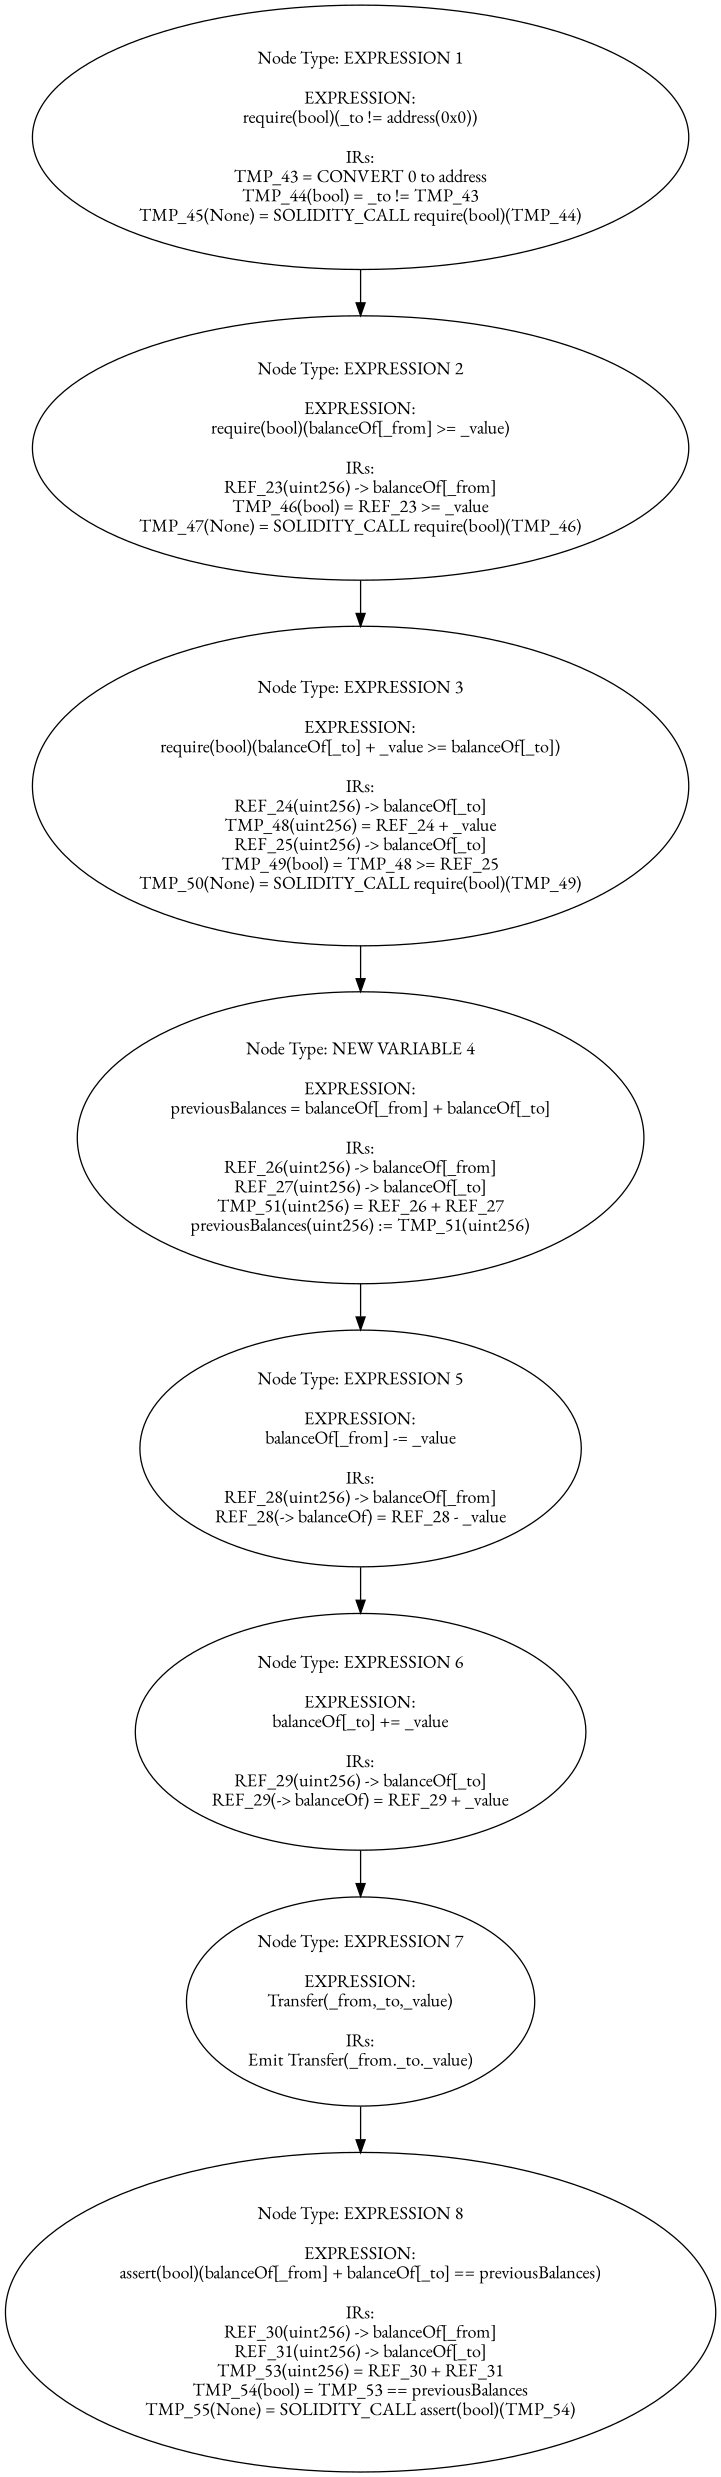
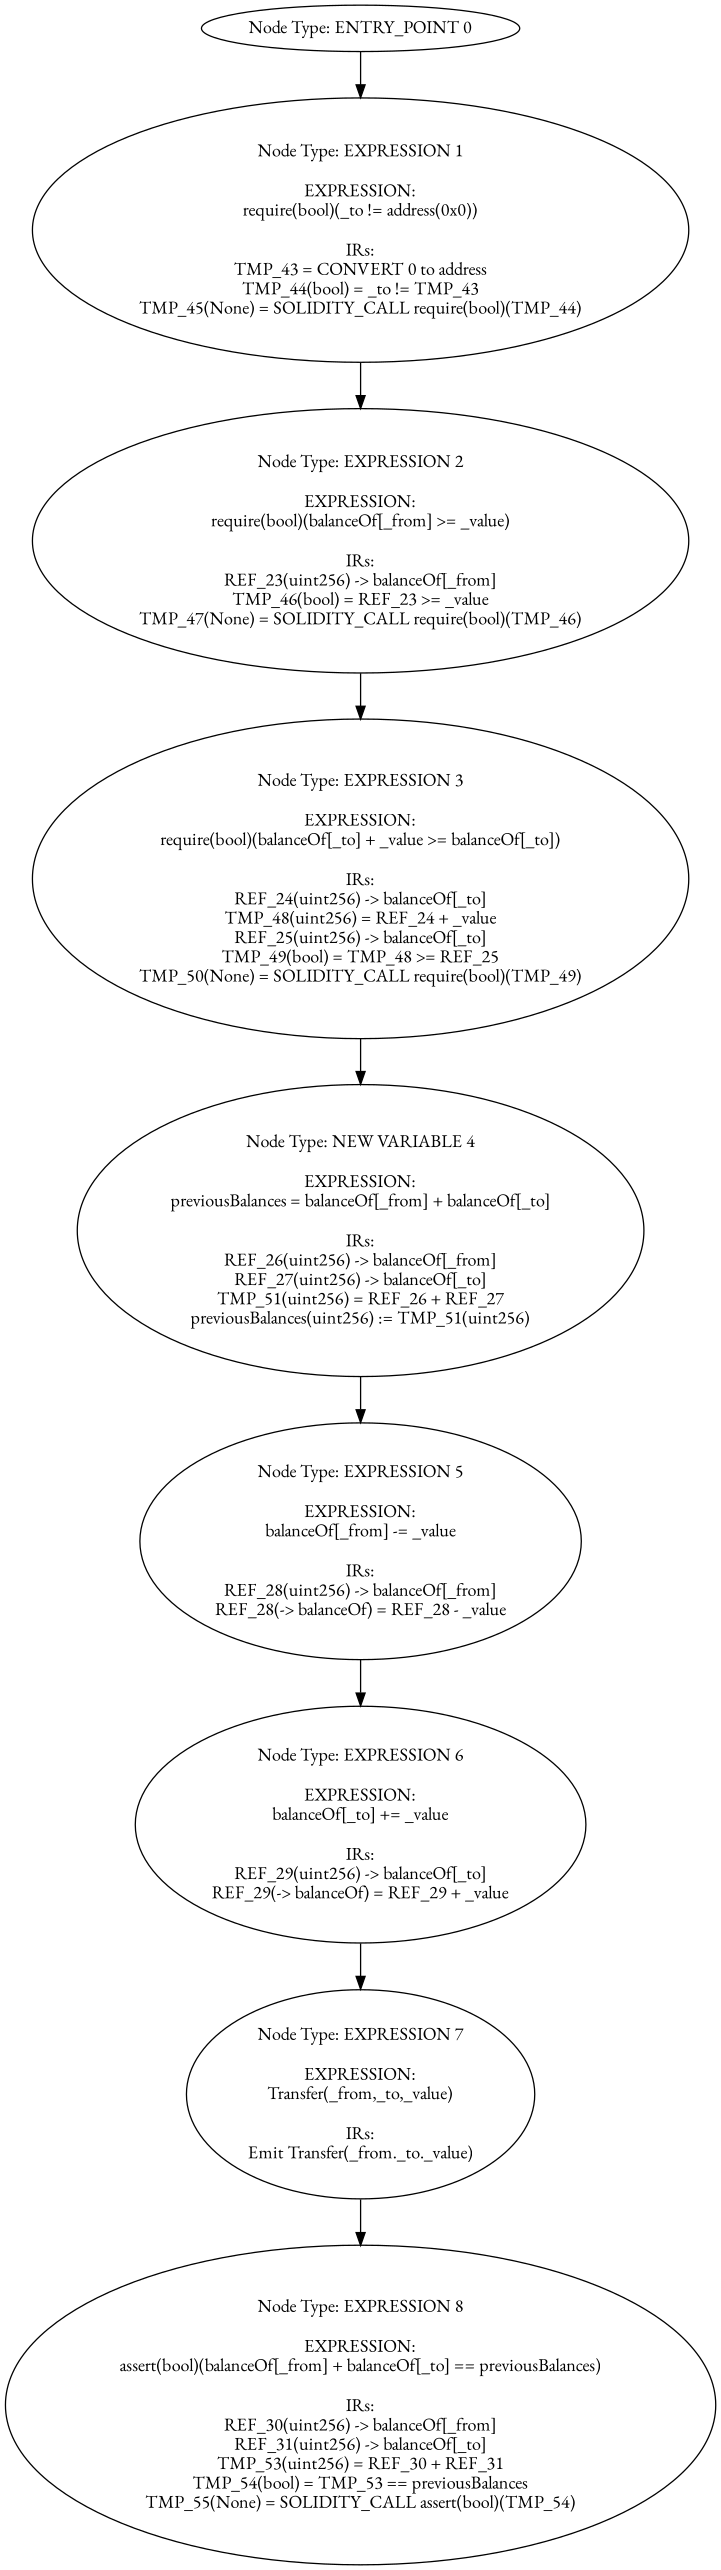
node "Node Type: ENTRY_POINT 0": added
